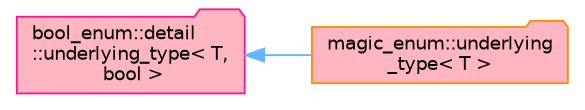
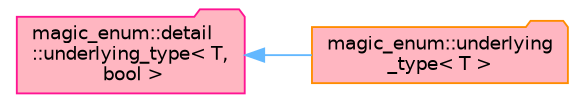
node "bool_enum::detail ::underlying_type< T, bool >": label "bool_enum::detail ::underlying_type< T, bool >" -> "magic_enum::detail ::underlying_type< T, bool >"
